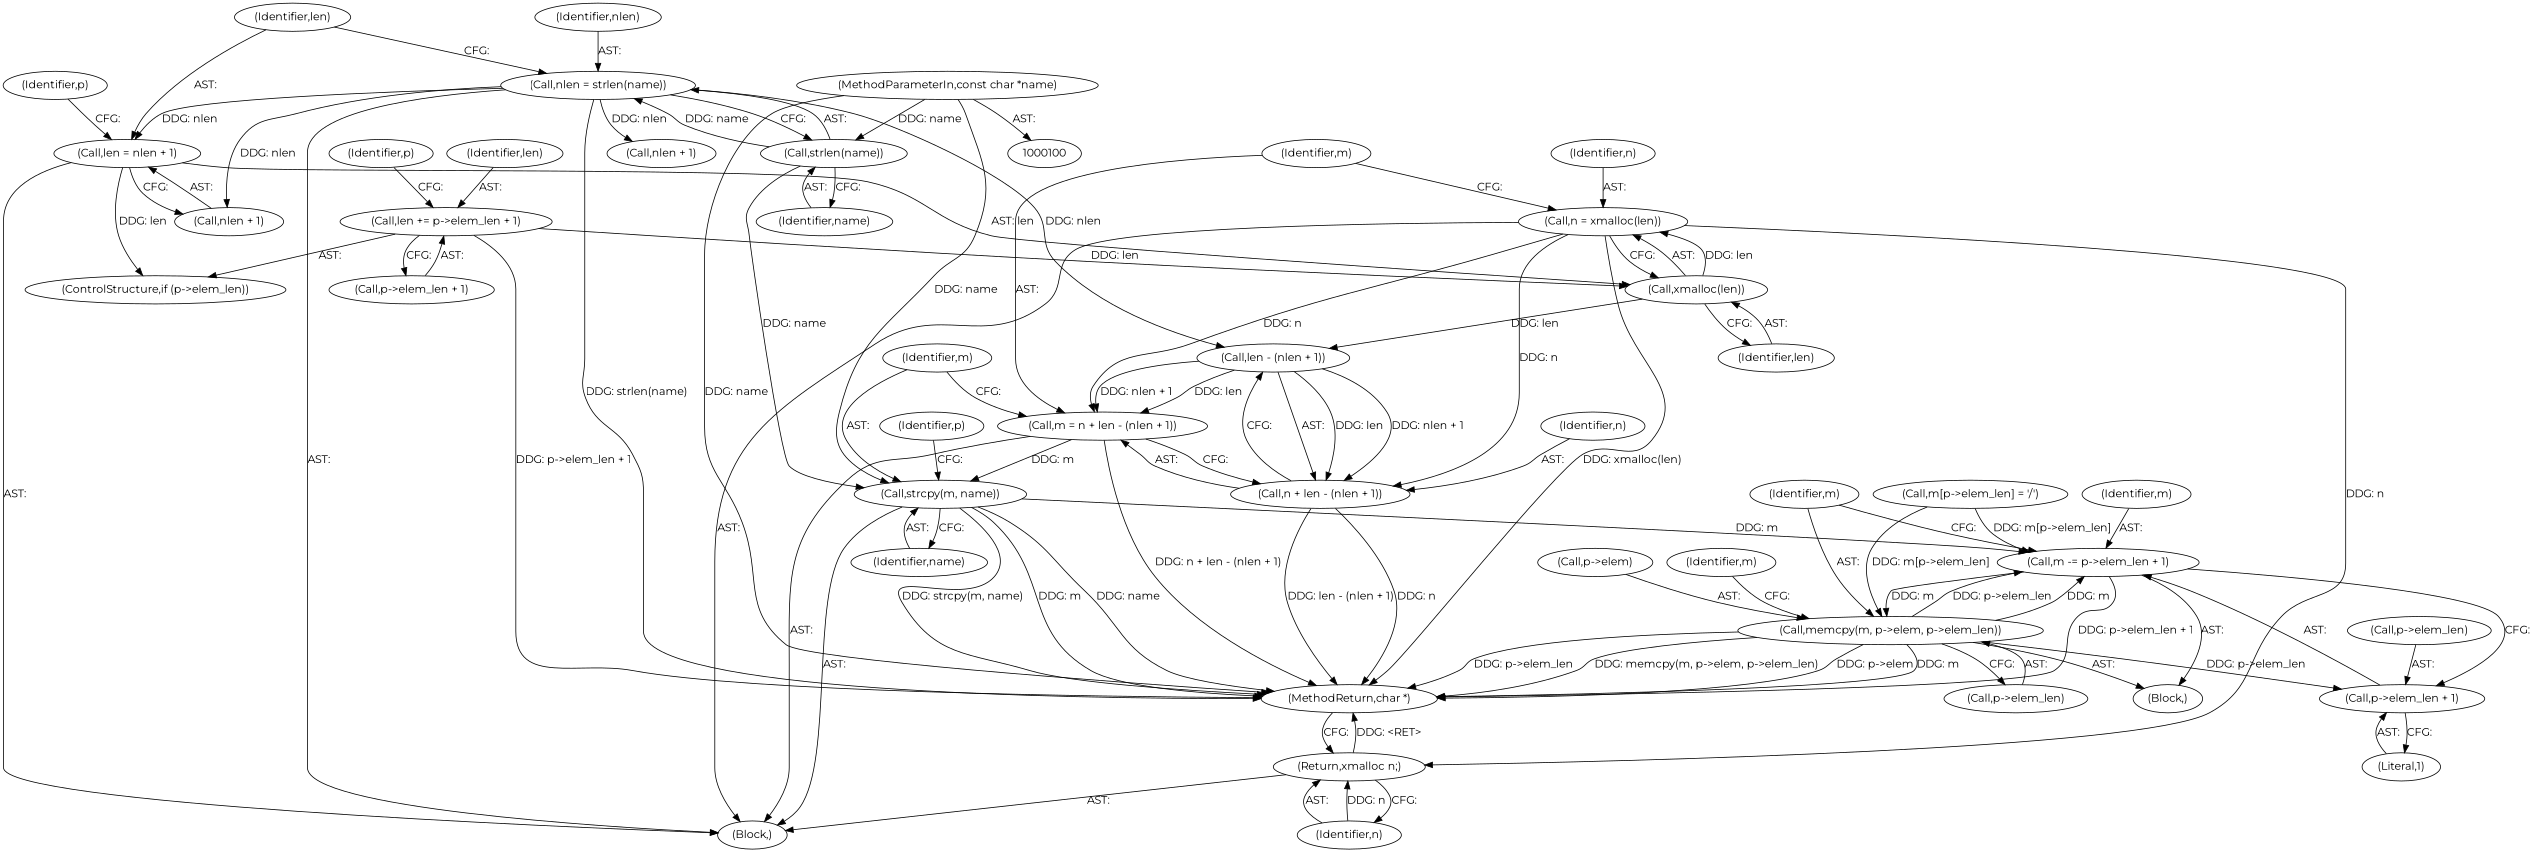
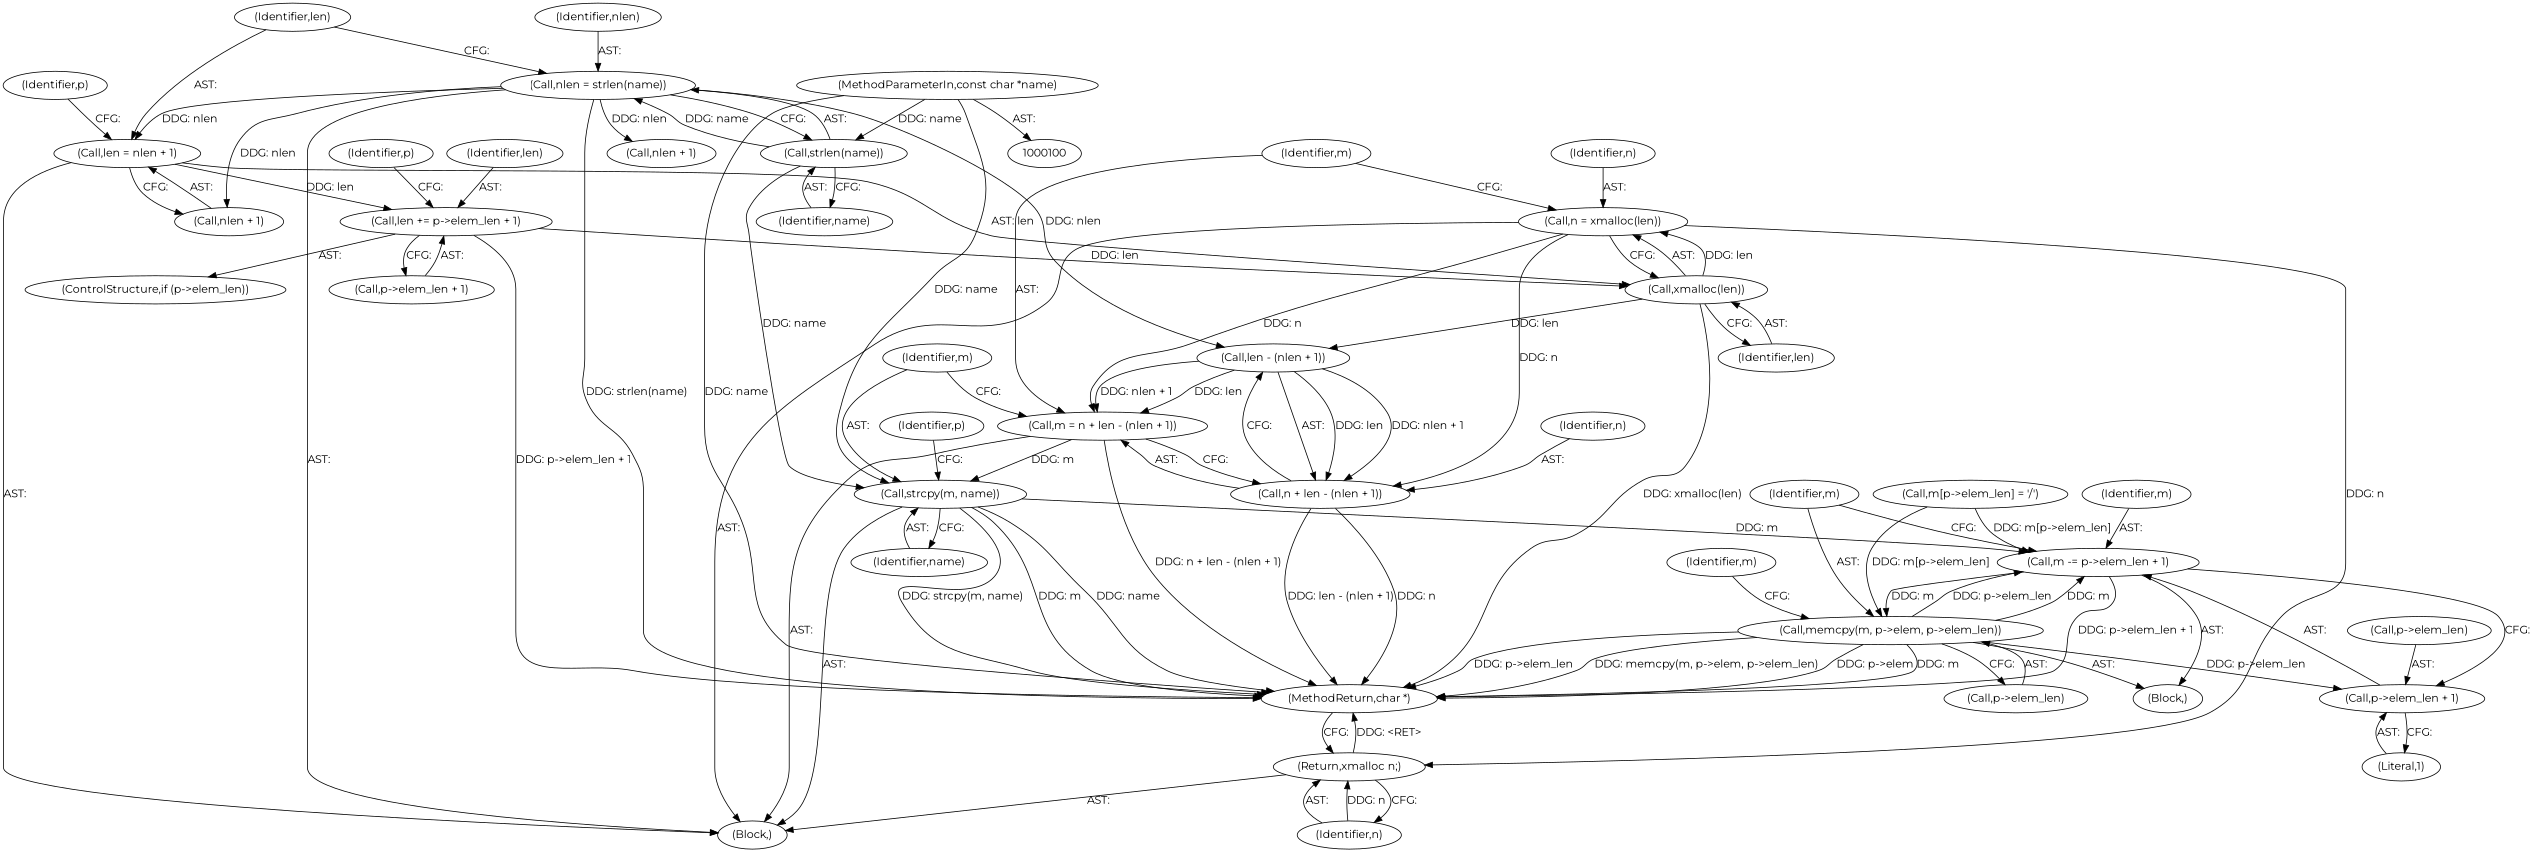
edge "(Call,len = nlen + 1)" -> "(ControlStructure,if (p->elem_len))": now "(Call,len = nlen + 1)" -> "(Call,len += p->elem_len + 1)"
edge "(Call,n = xmalloc(len))" -> "(MethodReturn,char *)": now "(Call,xmalloc(len))" -> "(MethodReturn,char *)"
node "(Call,p->elem)": removed
